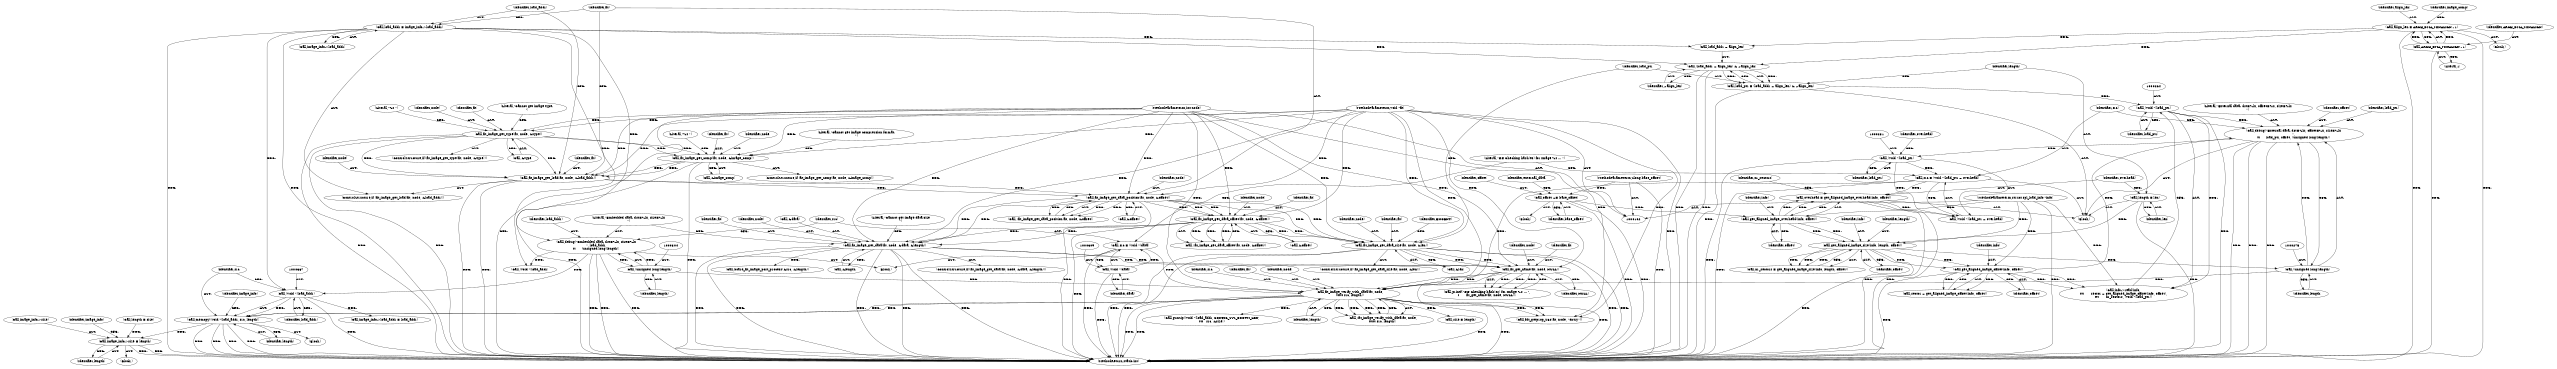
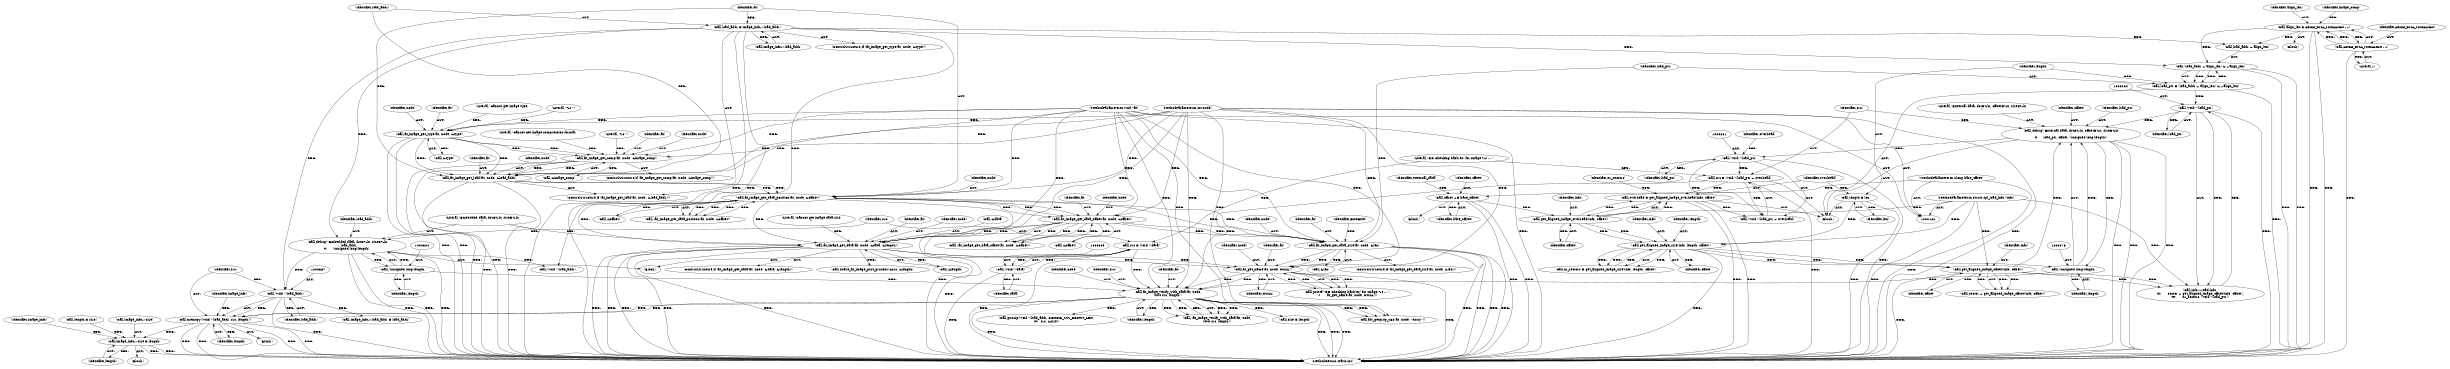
node "(Identifier,~align_len)": removed
edge "(Call,fit_image_get_type(fit, node, &type))" -> "(ControlStructure,if (fit_image_get_type(fit, node, &type)))": now "(Call,load_addr = image_info->load_addr)" -> "(ControlStructure,if (fit_image_get_type(fit, node, &type)))"
